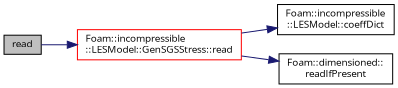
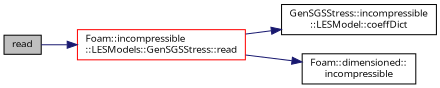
node "Foam::incompressible ::LESModel::coeffDict": label "Foam::incompressible ::LESModel::coeffDict" -> "GenSGSStress::incompressible ::LESModel::coeffDict"
node "Foam::incompressible ::LESModel::GenSGSStress::read": label "Foam::incompressible ::LESModel::GenSGSStress::read" -> "Foam::incompressible ::LESModels::GenSGSStress::read"
node "Foam::dimensioned:: readIfPresent": label "Foam::dimensioned:: readIfPresent" -> "Foam::dimensioned:: incompressible"
